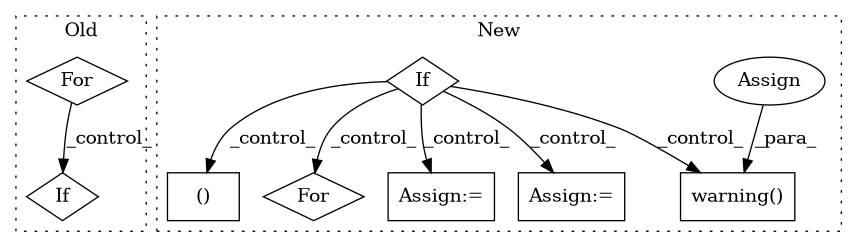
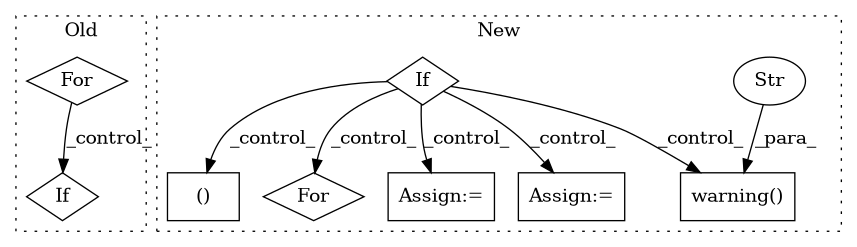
node "Assign": label "Assign" -> "Str"
